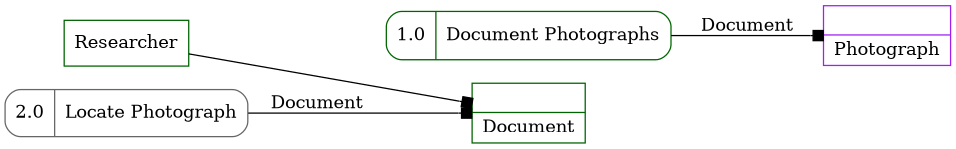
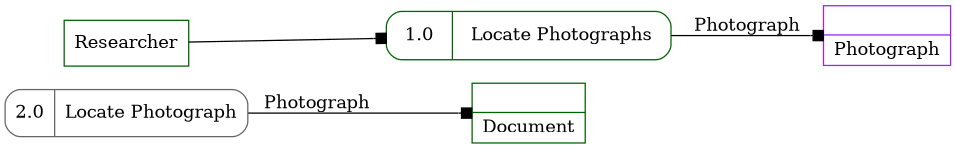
edge "1.0" -> "Photograph": label "Document" -> "Photograph"
node "1.0": text "Document Photographs" -> "Locate Photographs"
edge "Researcher" -> "Document": now "Researcher" -> "1.0"
edge "2.0" -> "Document": label "Document" -> "Photograph"
